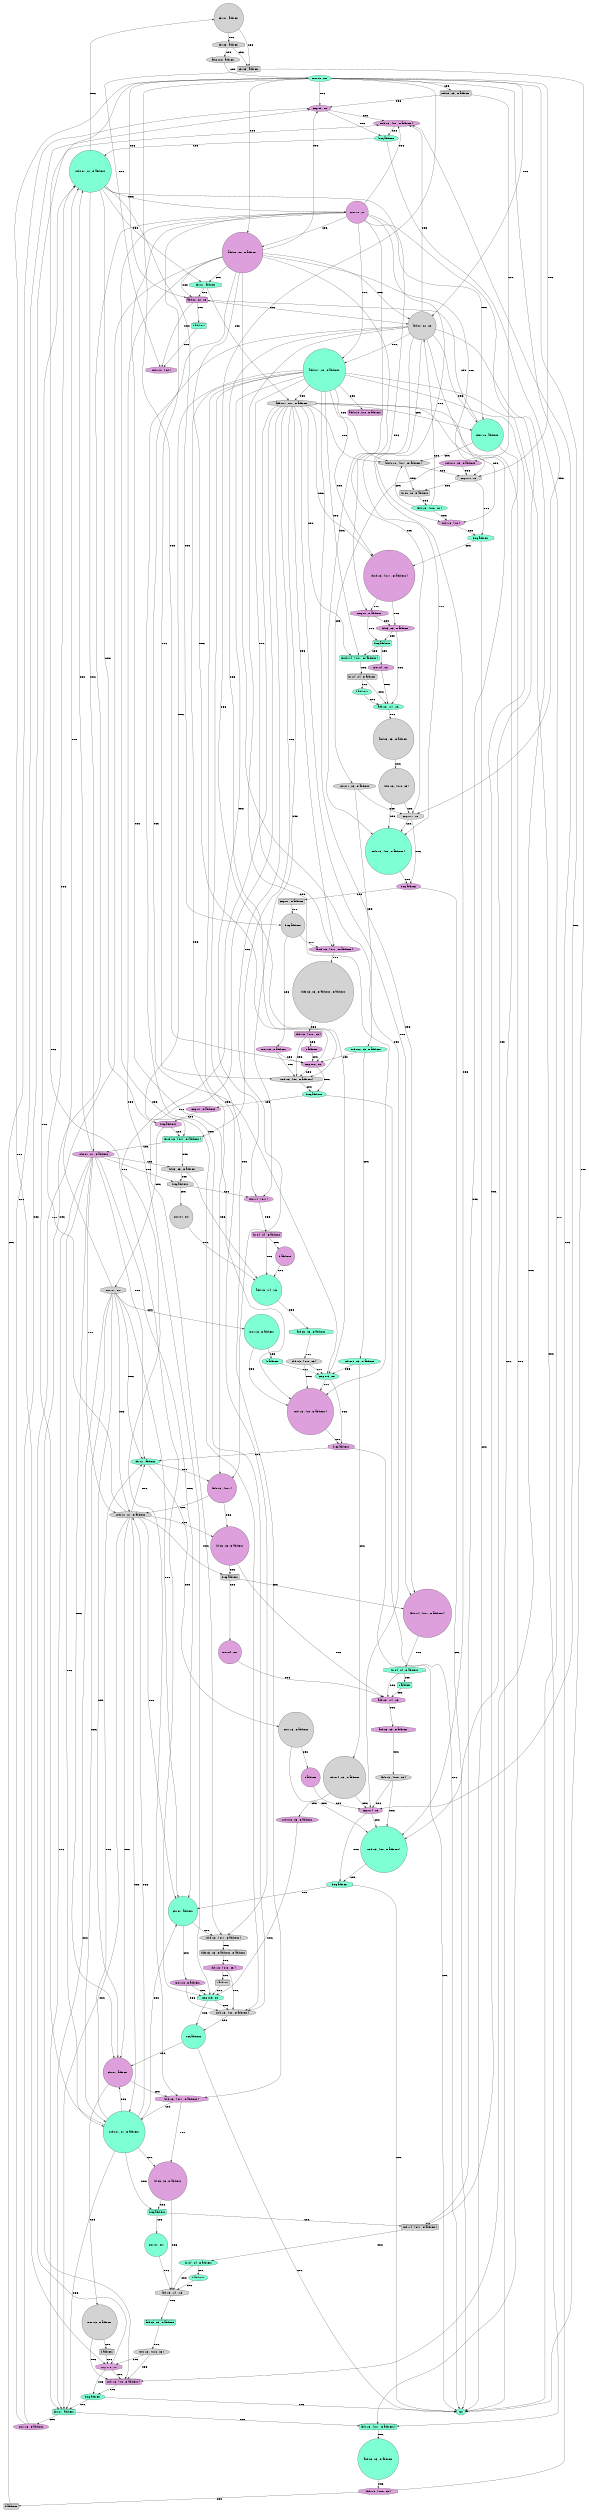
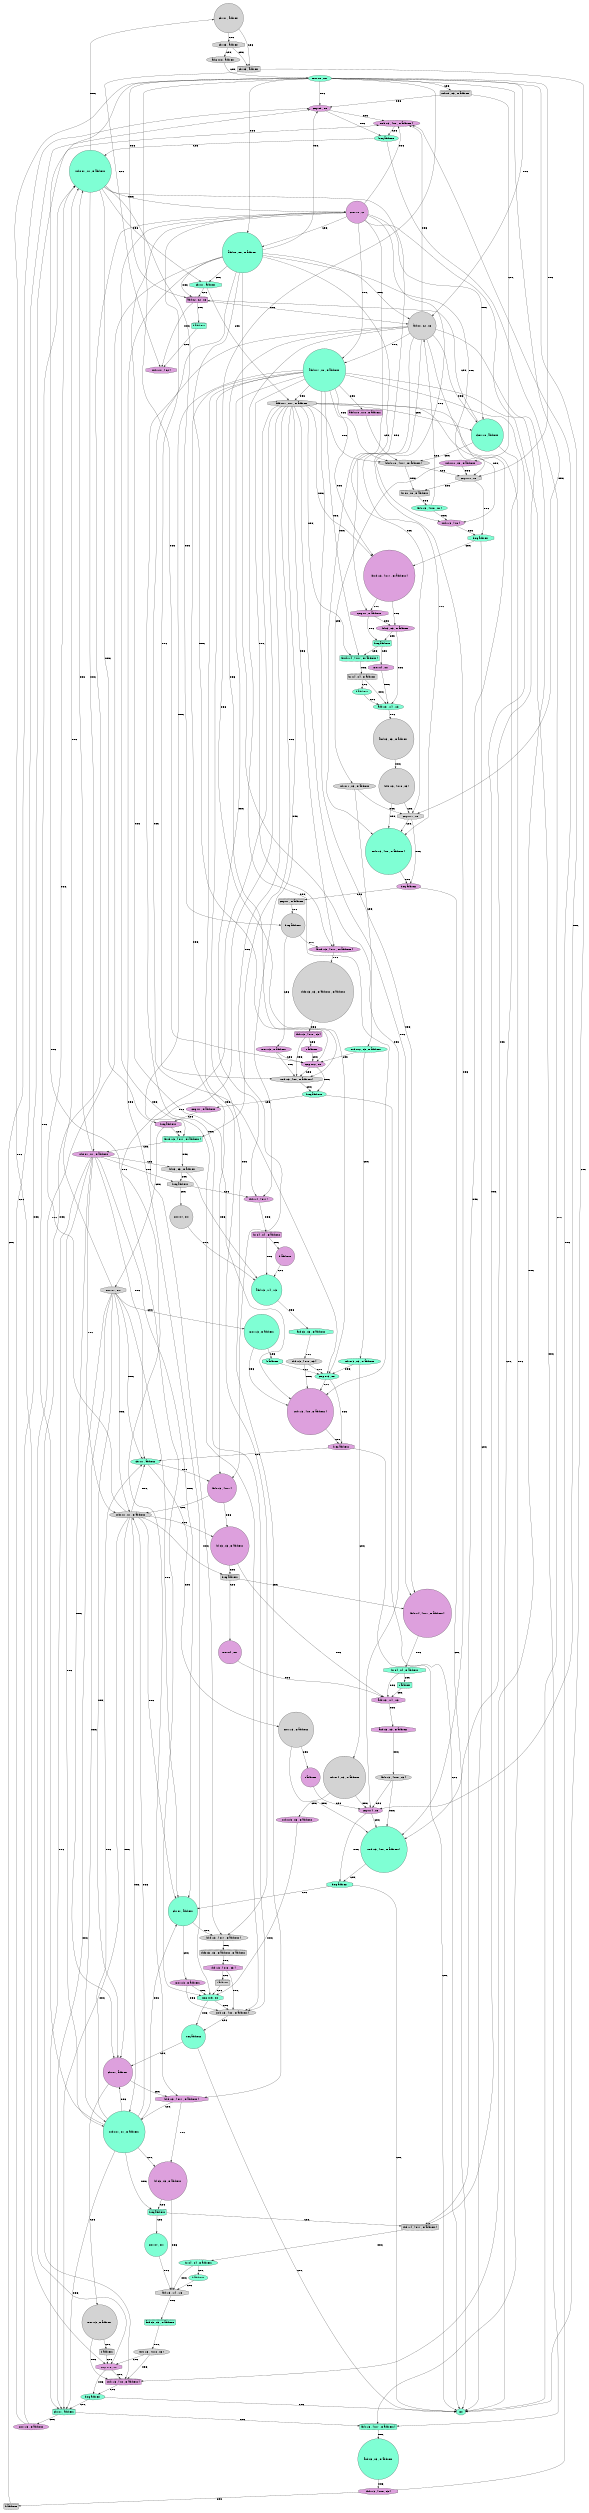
node "add x8 , x8 , # address": fillcolor plum -> aquamarine
edge "ldrb w3 , [ x18 , x0 ]" -> "ldurb w0 , [ x17 , #- address ]": now "add x18 , x18 , # address" -> "ldurb w0 , [ x17 , #- address ]"
